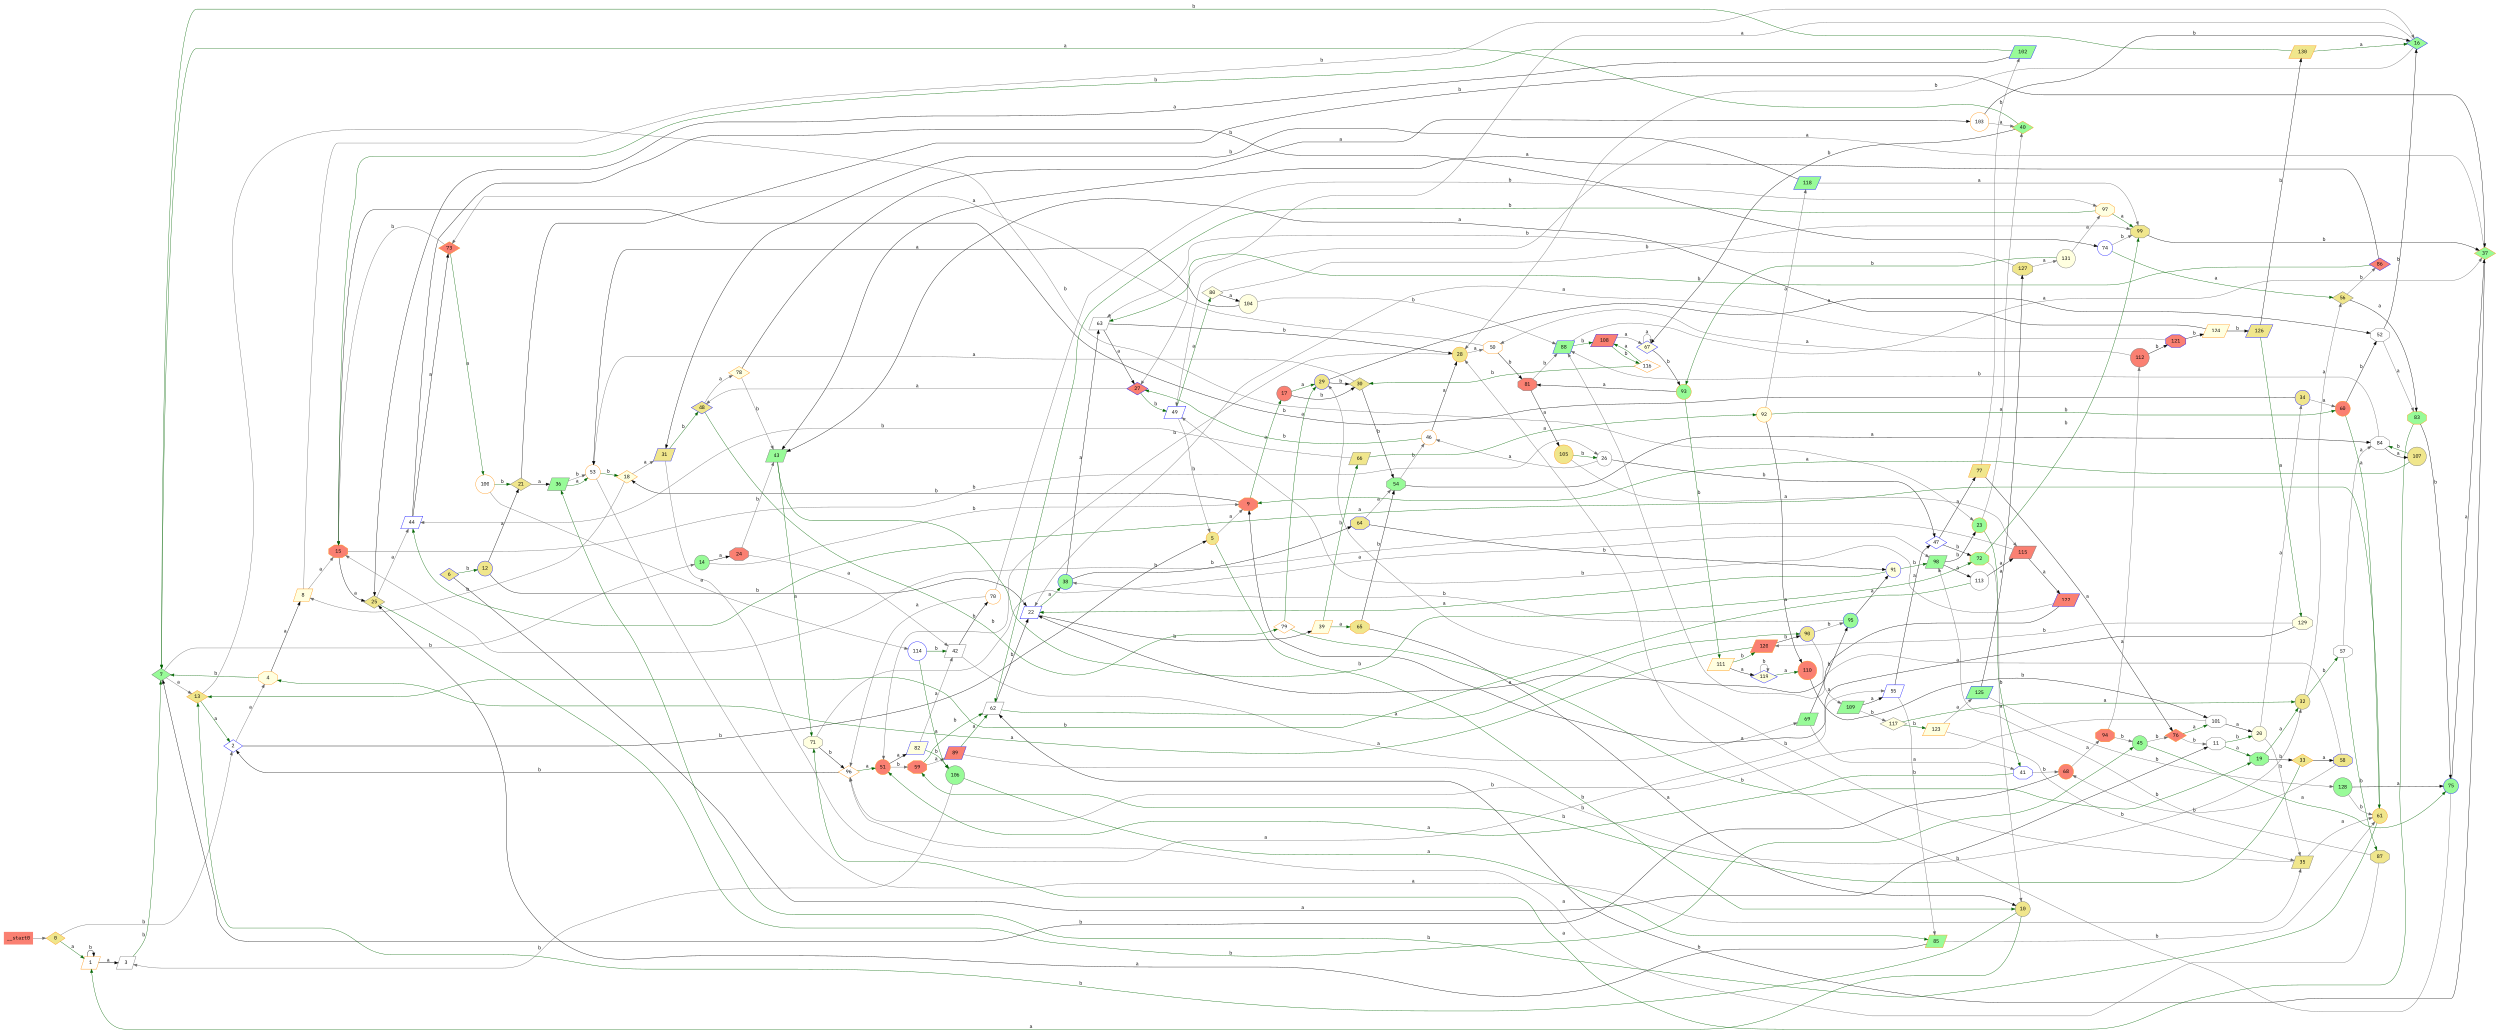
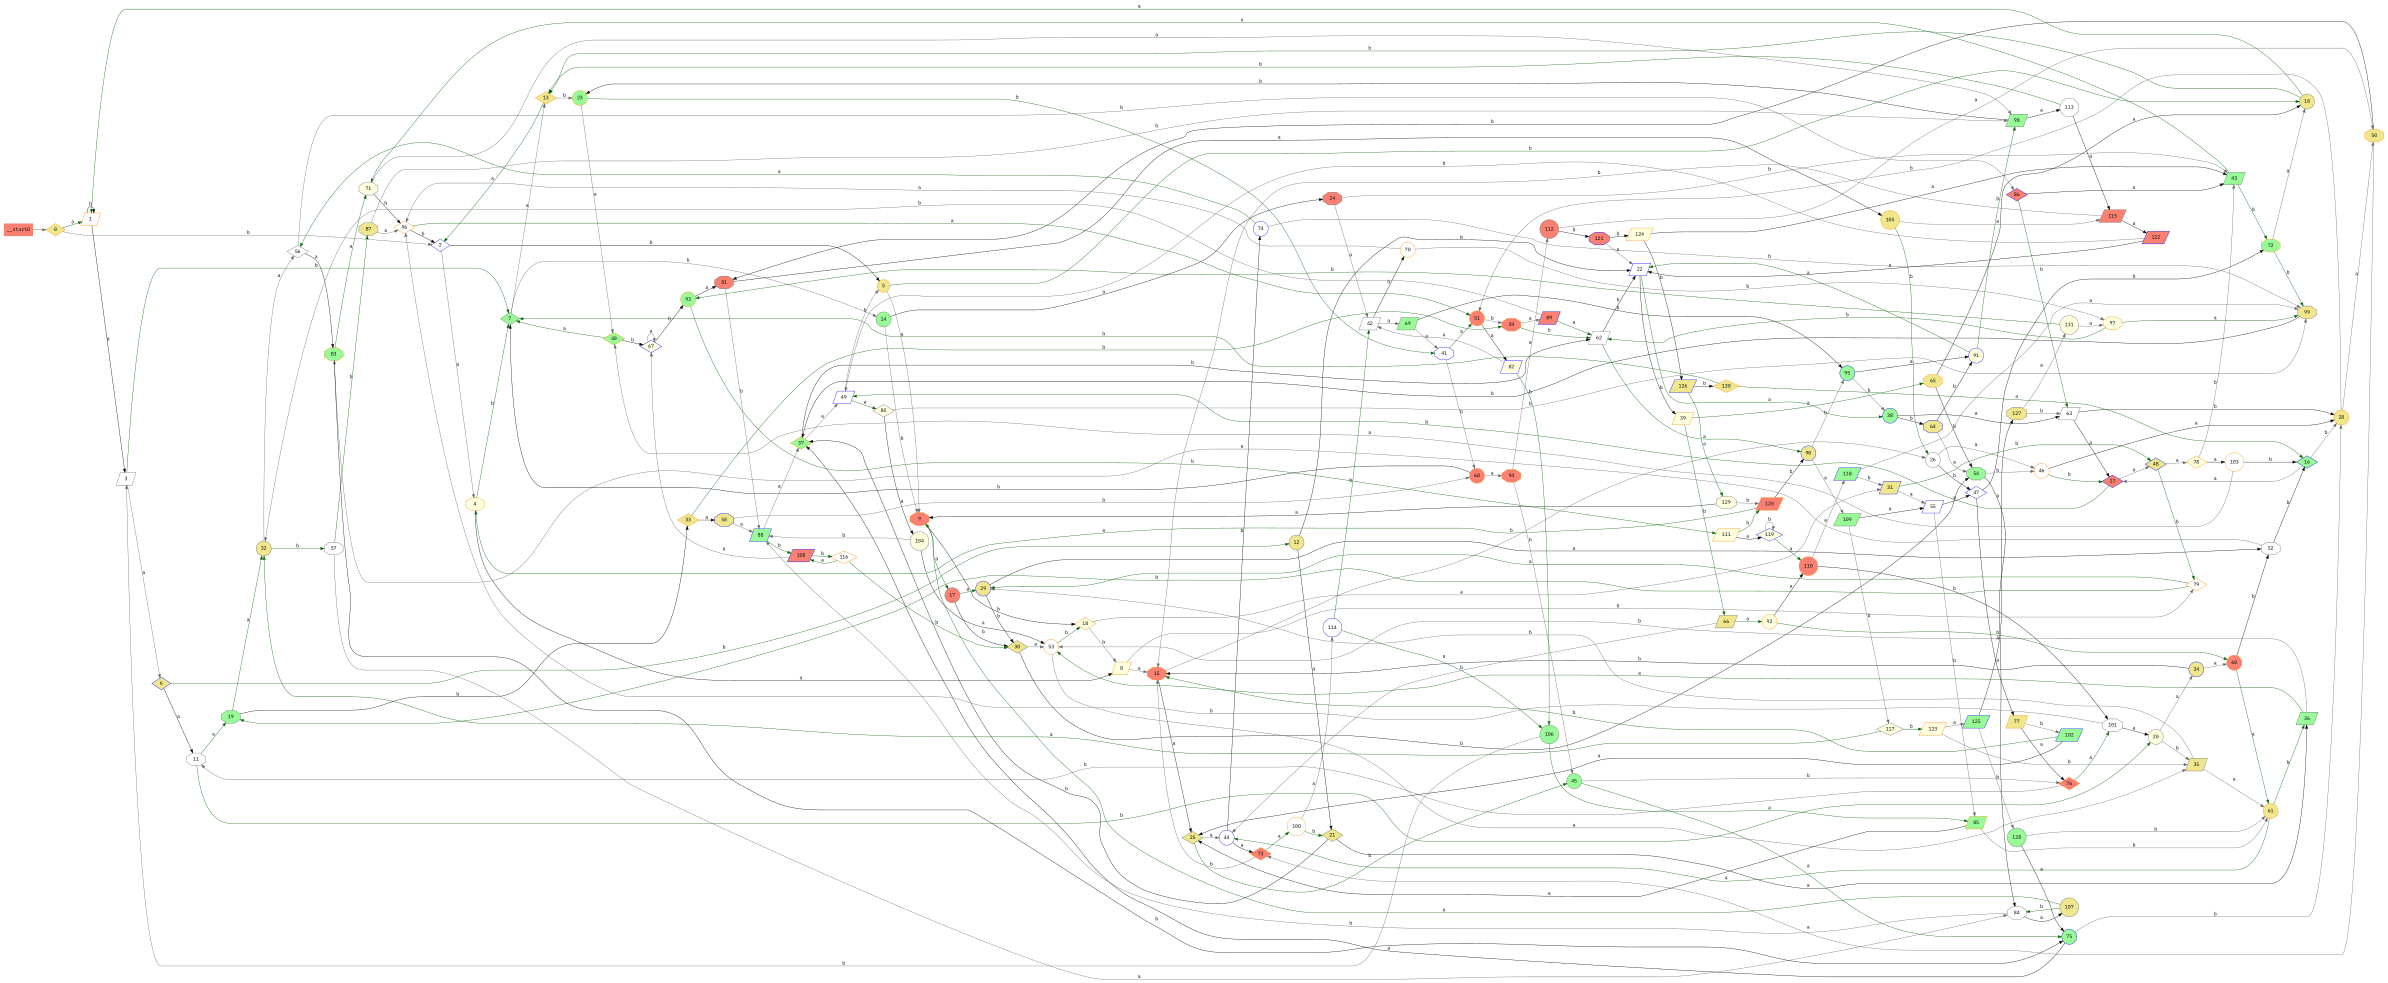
node "130": shape parallelogram -> diamond
edge "8" -> "16": now "8" -> "79"
edge "118" -> "31": color black -> gray40
node "56": fillcolor khaki -> white
edge "92" -> "118": now "110" -> "118"
node "50": fillcolor white -> khaki
node "44": shape parallelogram -> circle
node "12": color blue -> gray40
edge "3" -> "6": added, label "a"
